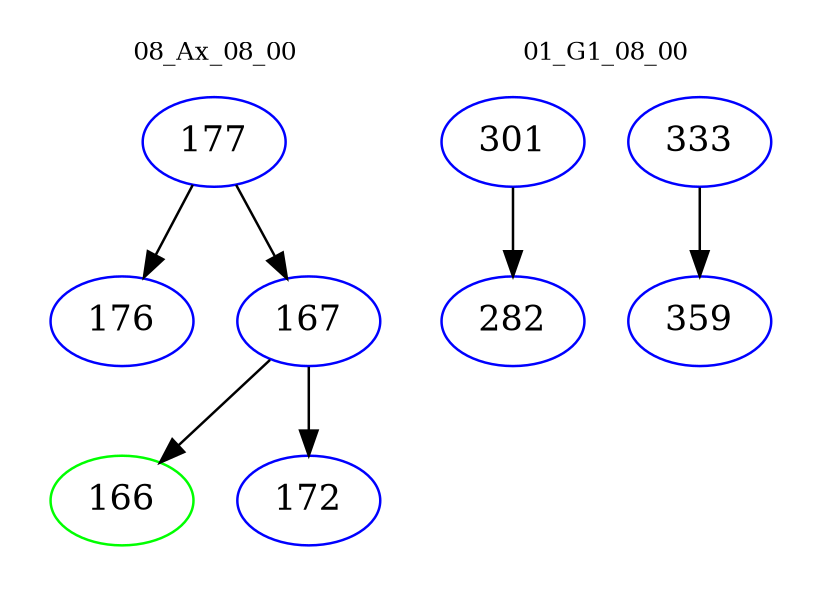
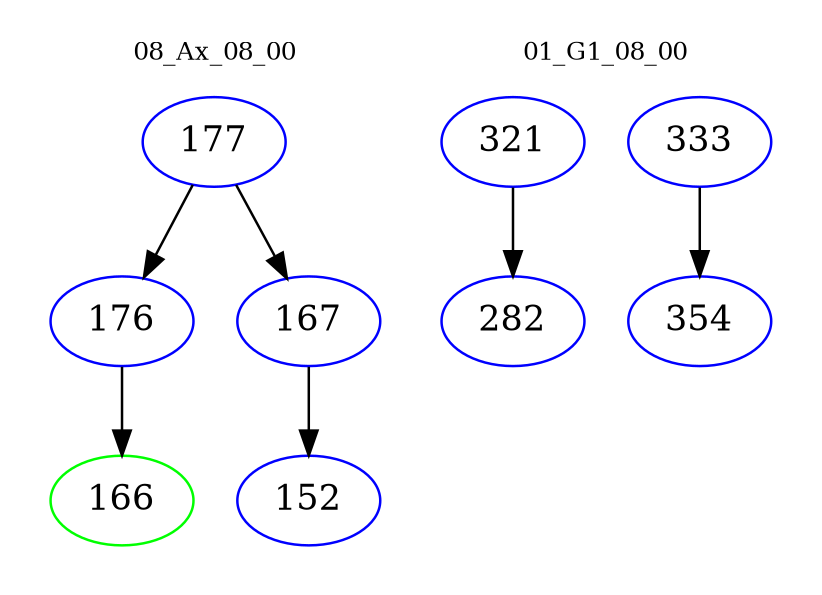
node "301": label "301" -> "321"
node "359": label "359" -> "354"
edge "167" -> "166": now "176" -> "166"
node "172": label "172" -> "152"
